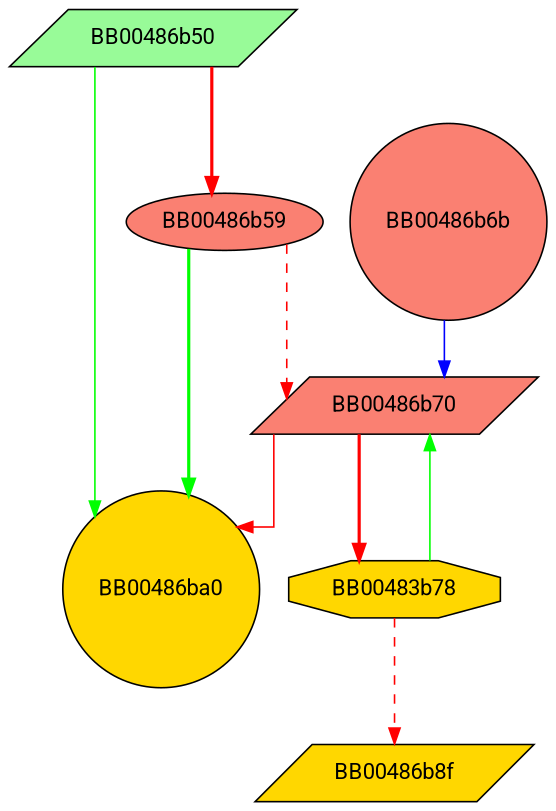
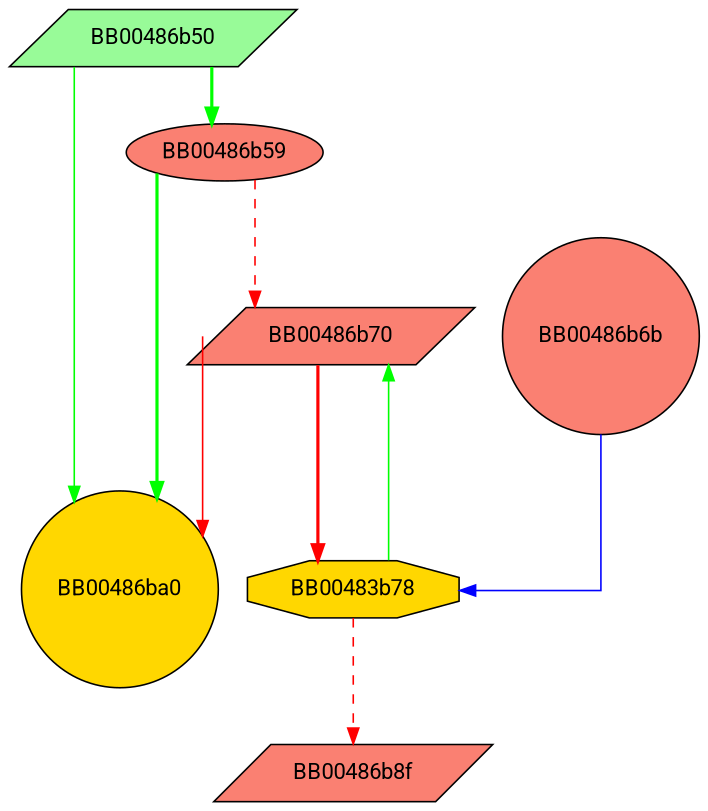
edge "BB00486b50" -> "BB00486b59": color red -> green
edge "BB00486b6b" -> "BB00486b70": now "BB00486b6b" -> "BB00483b78"
node "BB00486b8f": fillcolor gold -> salmon
